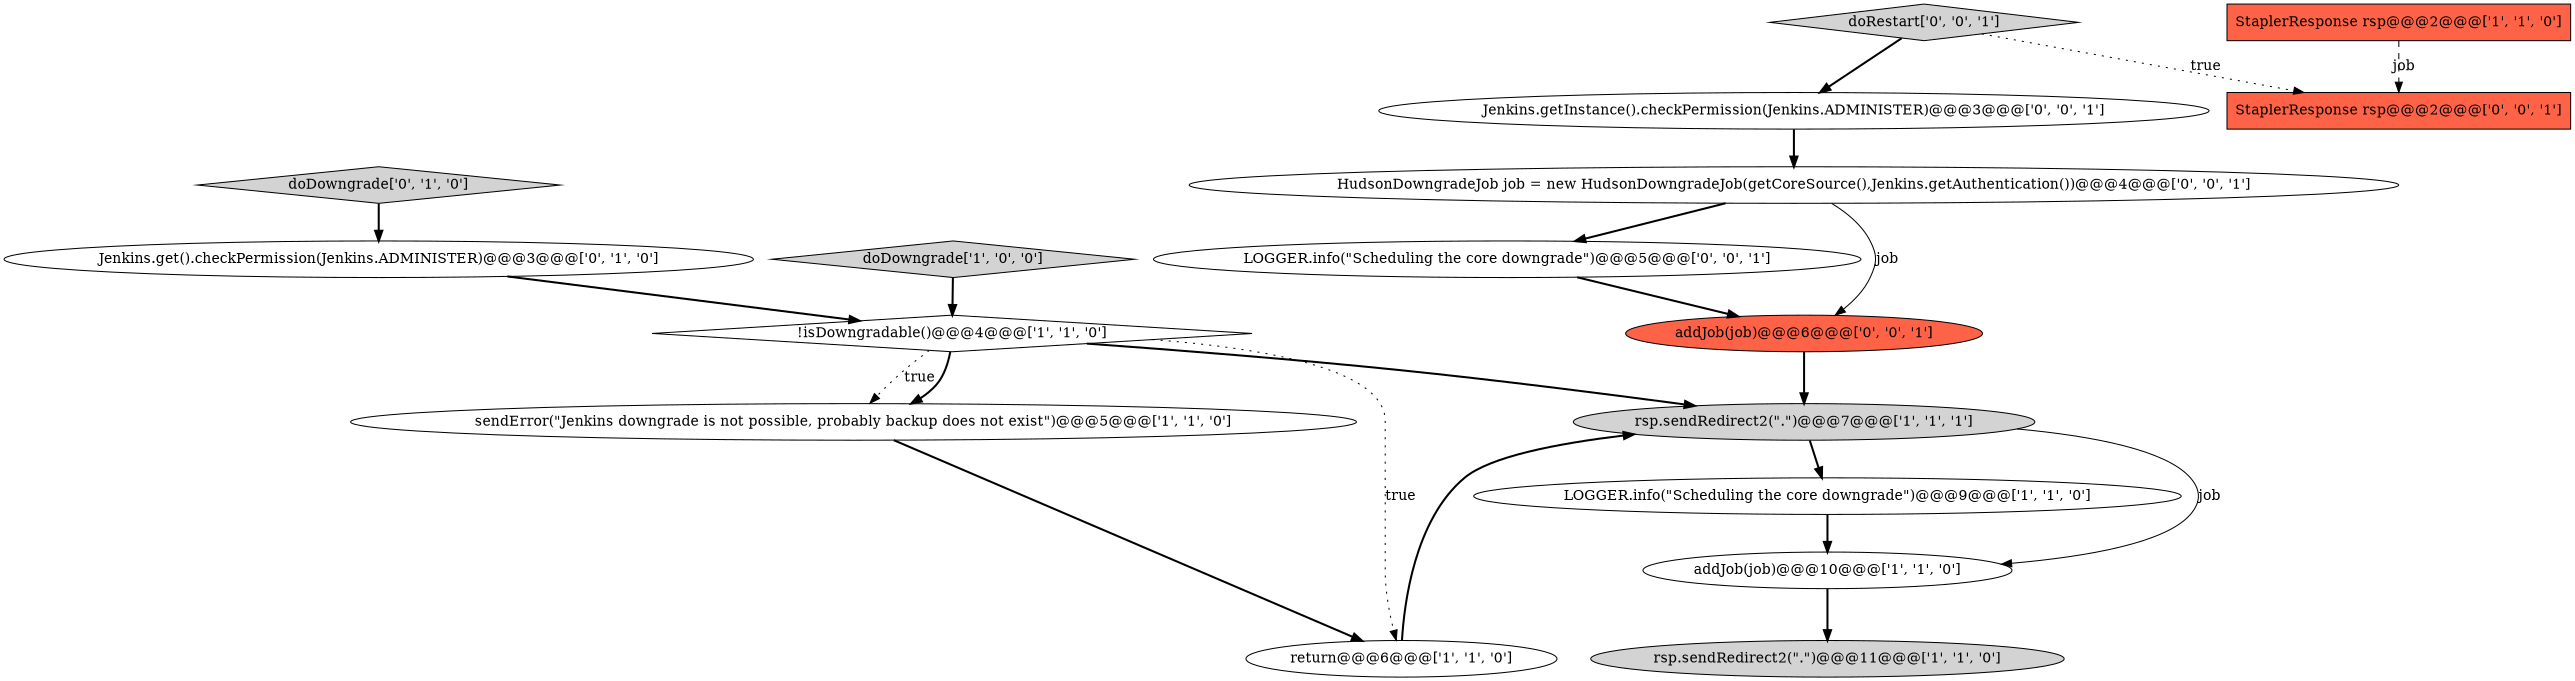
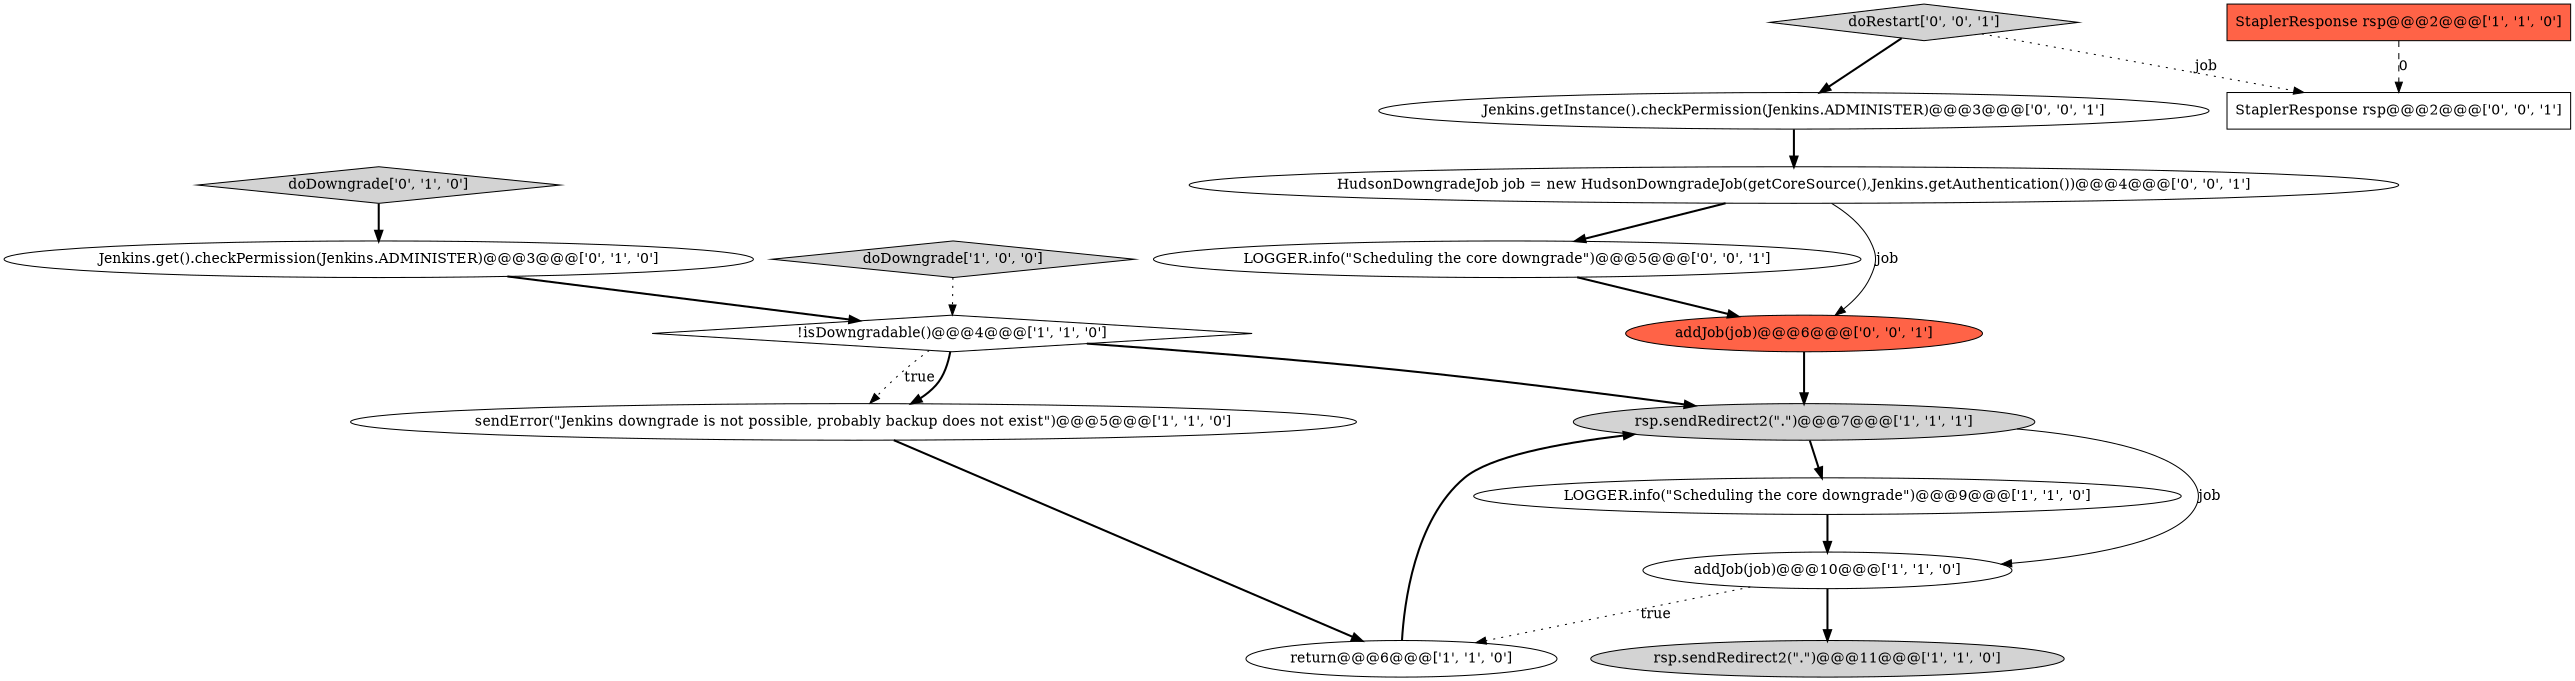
edge "doRestart['0', '0', '1']" -> "StaplerResponse rsp@@@2@@@['0', '0', '1']": label "true" -> "job"
edge "StaplerResponse rsp@@@2@@@['1', '1', '0']" -> "StaplerResponse rsp@@@2@@@['0', '0', '1']": label "job" -> "0"
node "StaplerResponse rsp@@@2@@@['0', '0', '1']": fillcolor tomato -> white
edge "doDowngrade['1', '0', '0']" -> "!isDowngradable()@@@4@@@['1', '1', '0']": style bold -> dotted
edge "!isDowngradable()@@@4@@@['1', '1', '0']" -> "return@@@6@@@['1', '1', '0']": now "addJob(job)@@@10@@@['1', '1', '0']" -> "return@@@6@@@['1', '1', '0']"
